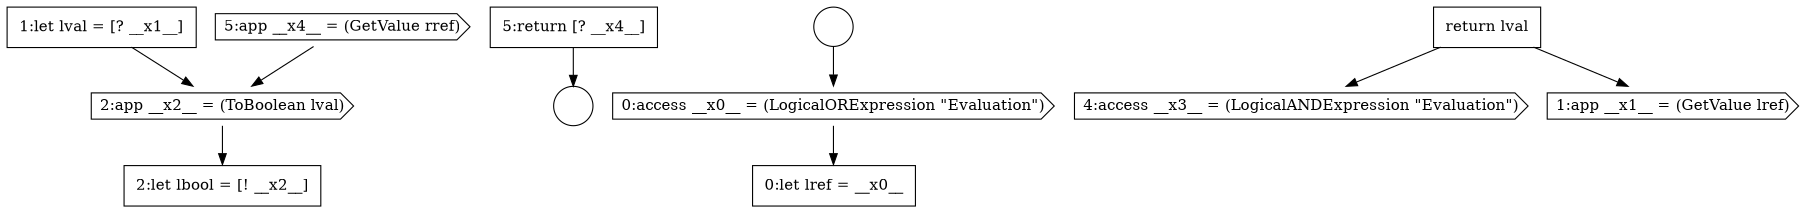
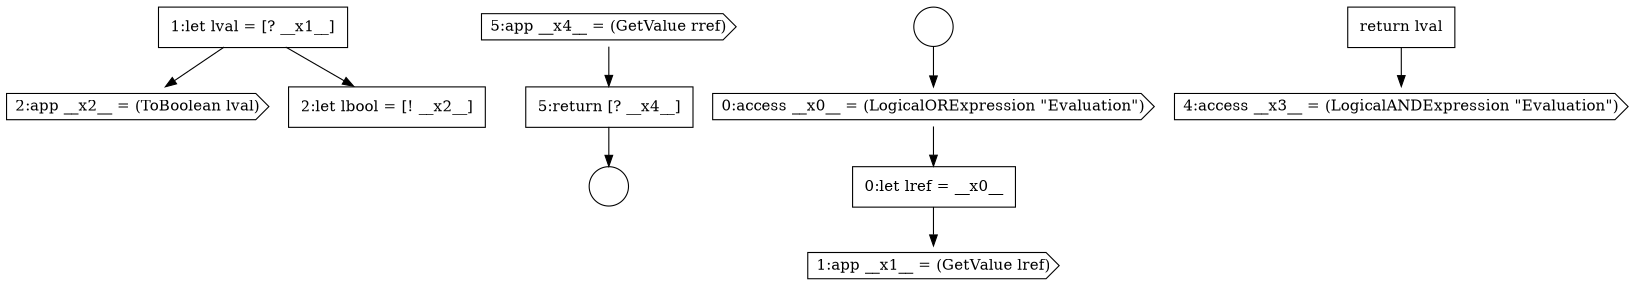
edge "5:app __x4__ = (GetValue rref)" -> "2:app __x2__ = (ToBoolean lval)": now "5:app __x4__ = (GetValue rref)" -> "5:return [? __x4__]"
edge "return lval" -> "1:app __x1__ = (GetValue lref)": now "0:let lref = __x0__" -> "1:app __x1__ = (GetValue lref)"
edge "2:app __x2__ = (ToBoolean lval)" -> "2:let lbool = [! __x2__]": now "1:let lval = [? __x1__]" -> "2:let lbool = [! __x2__]"
